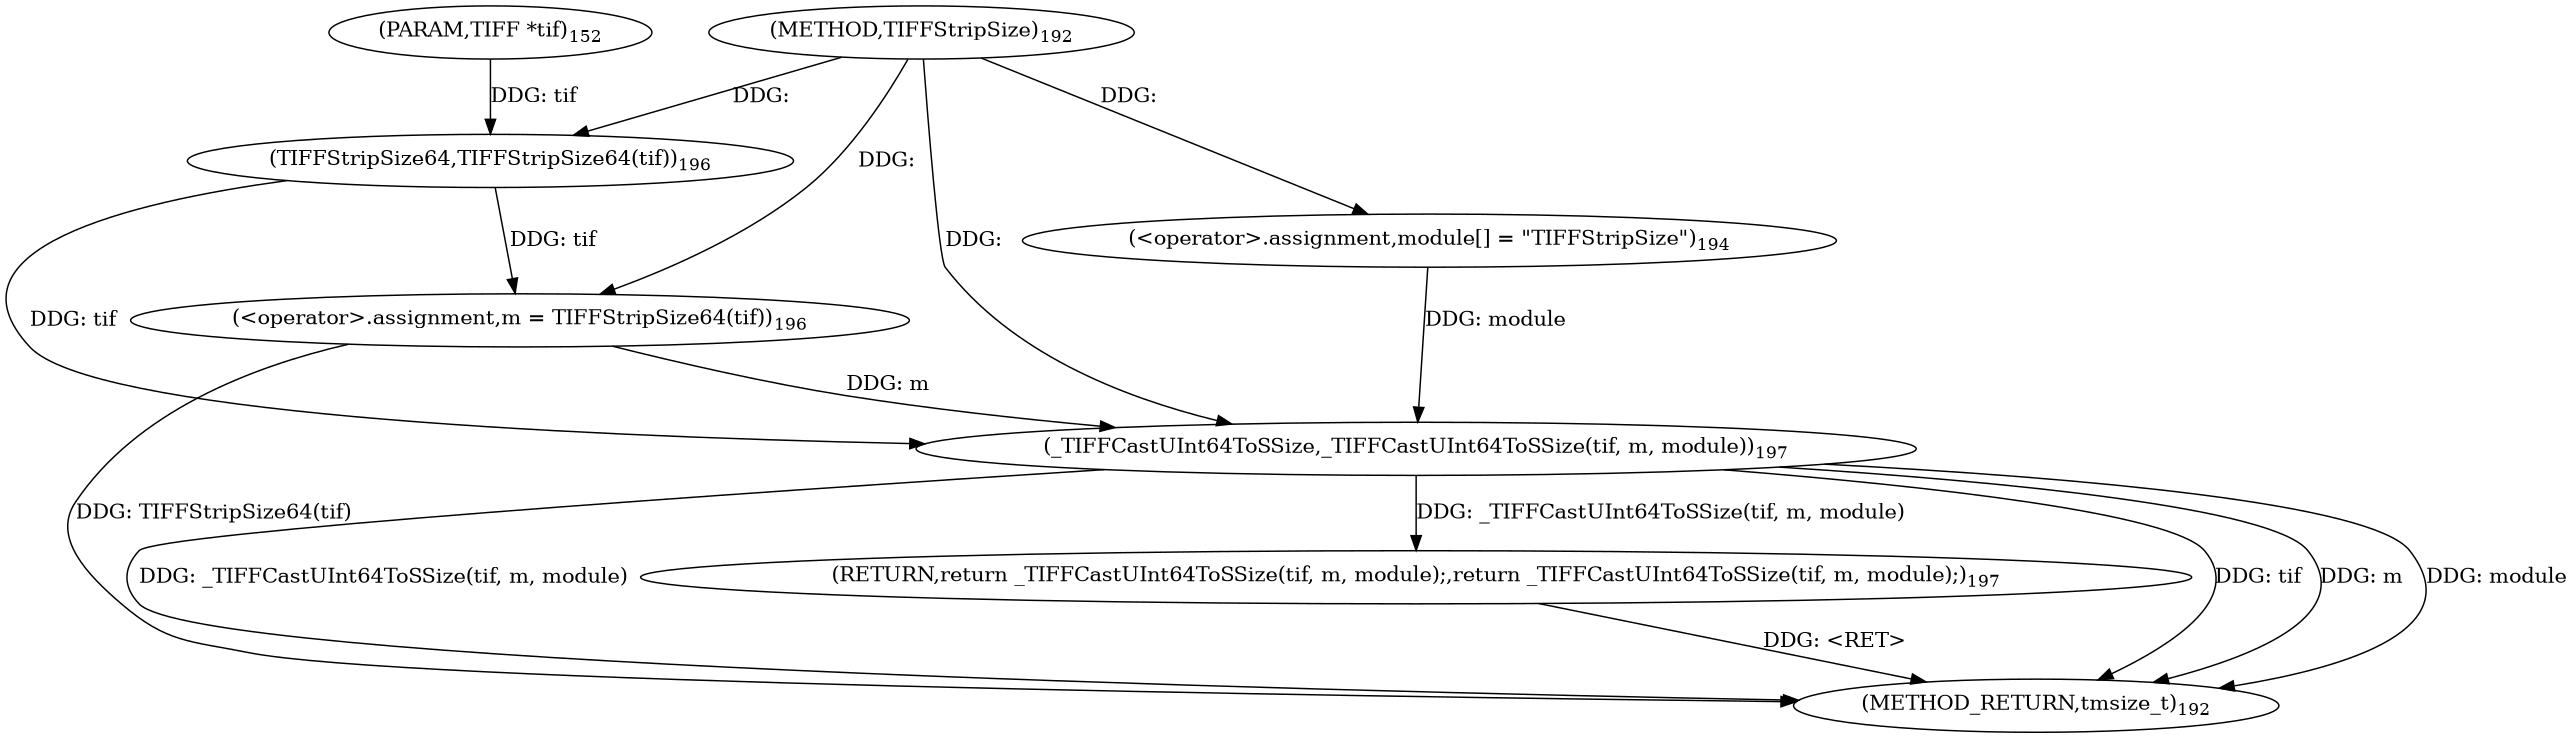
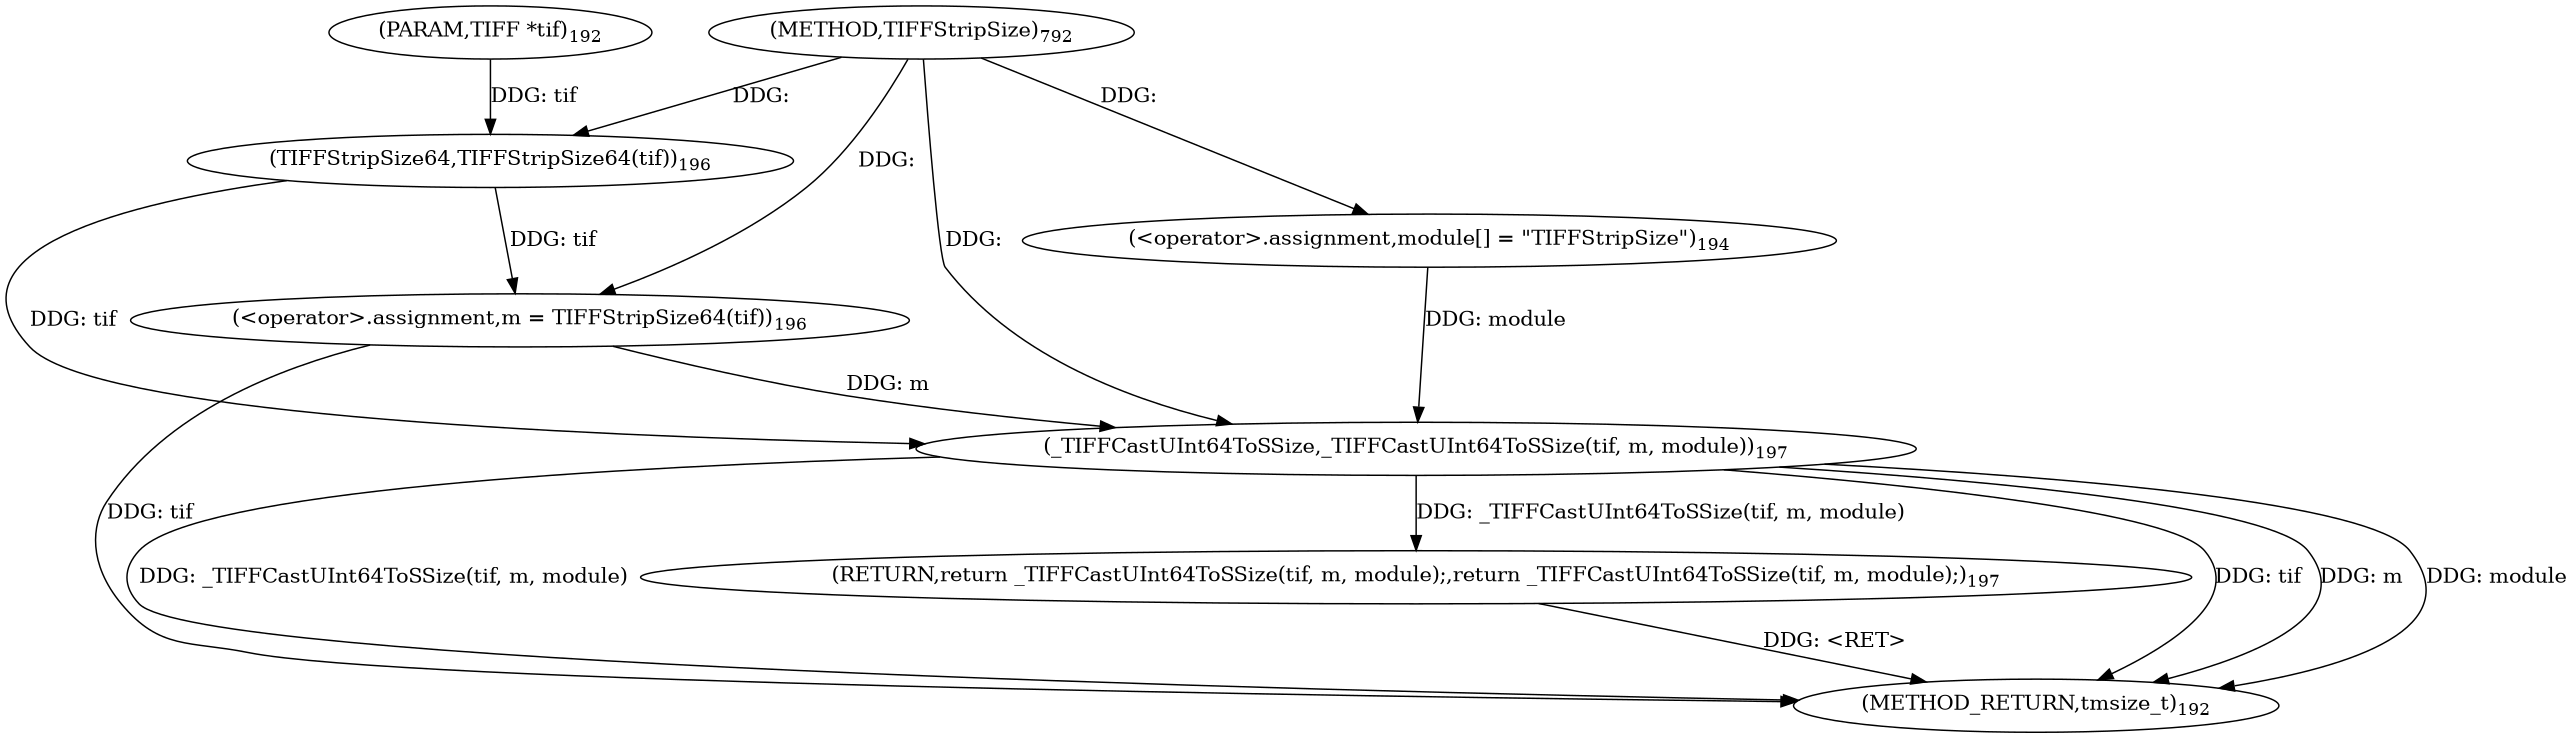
node "(PARAM,TIFF *tif)": text "152" -> "192"
node "(METHOD,TIFFStripSize)": text "192" -> "792"
edge "(<operator>.assignment,m = TIFFStripSize64(tif))" -> "(METHOD_RETURN,tmsize_t)": label "DDG: TIFFStripSize64(tif)" -> "DDG: tif"
